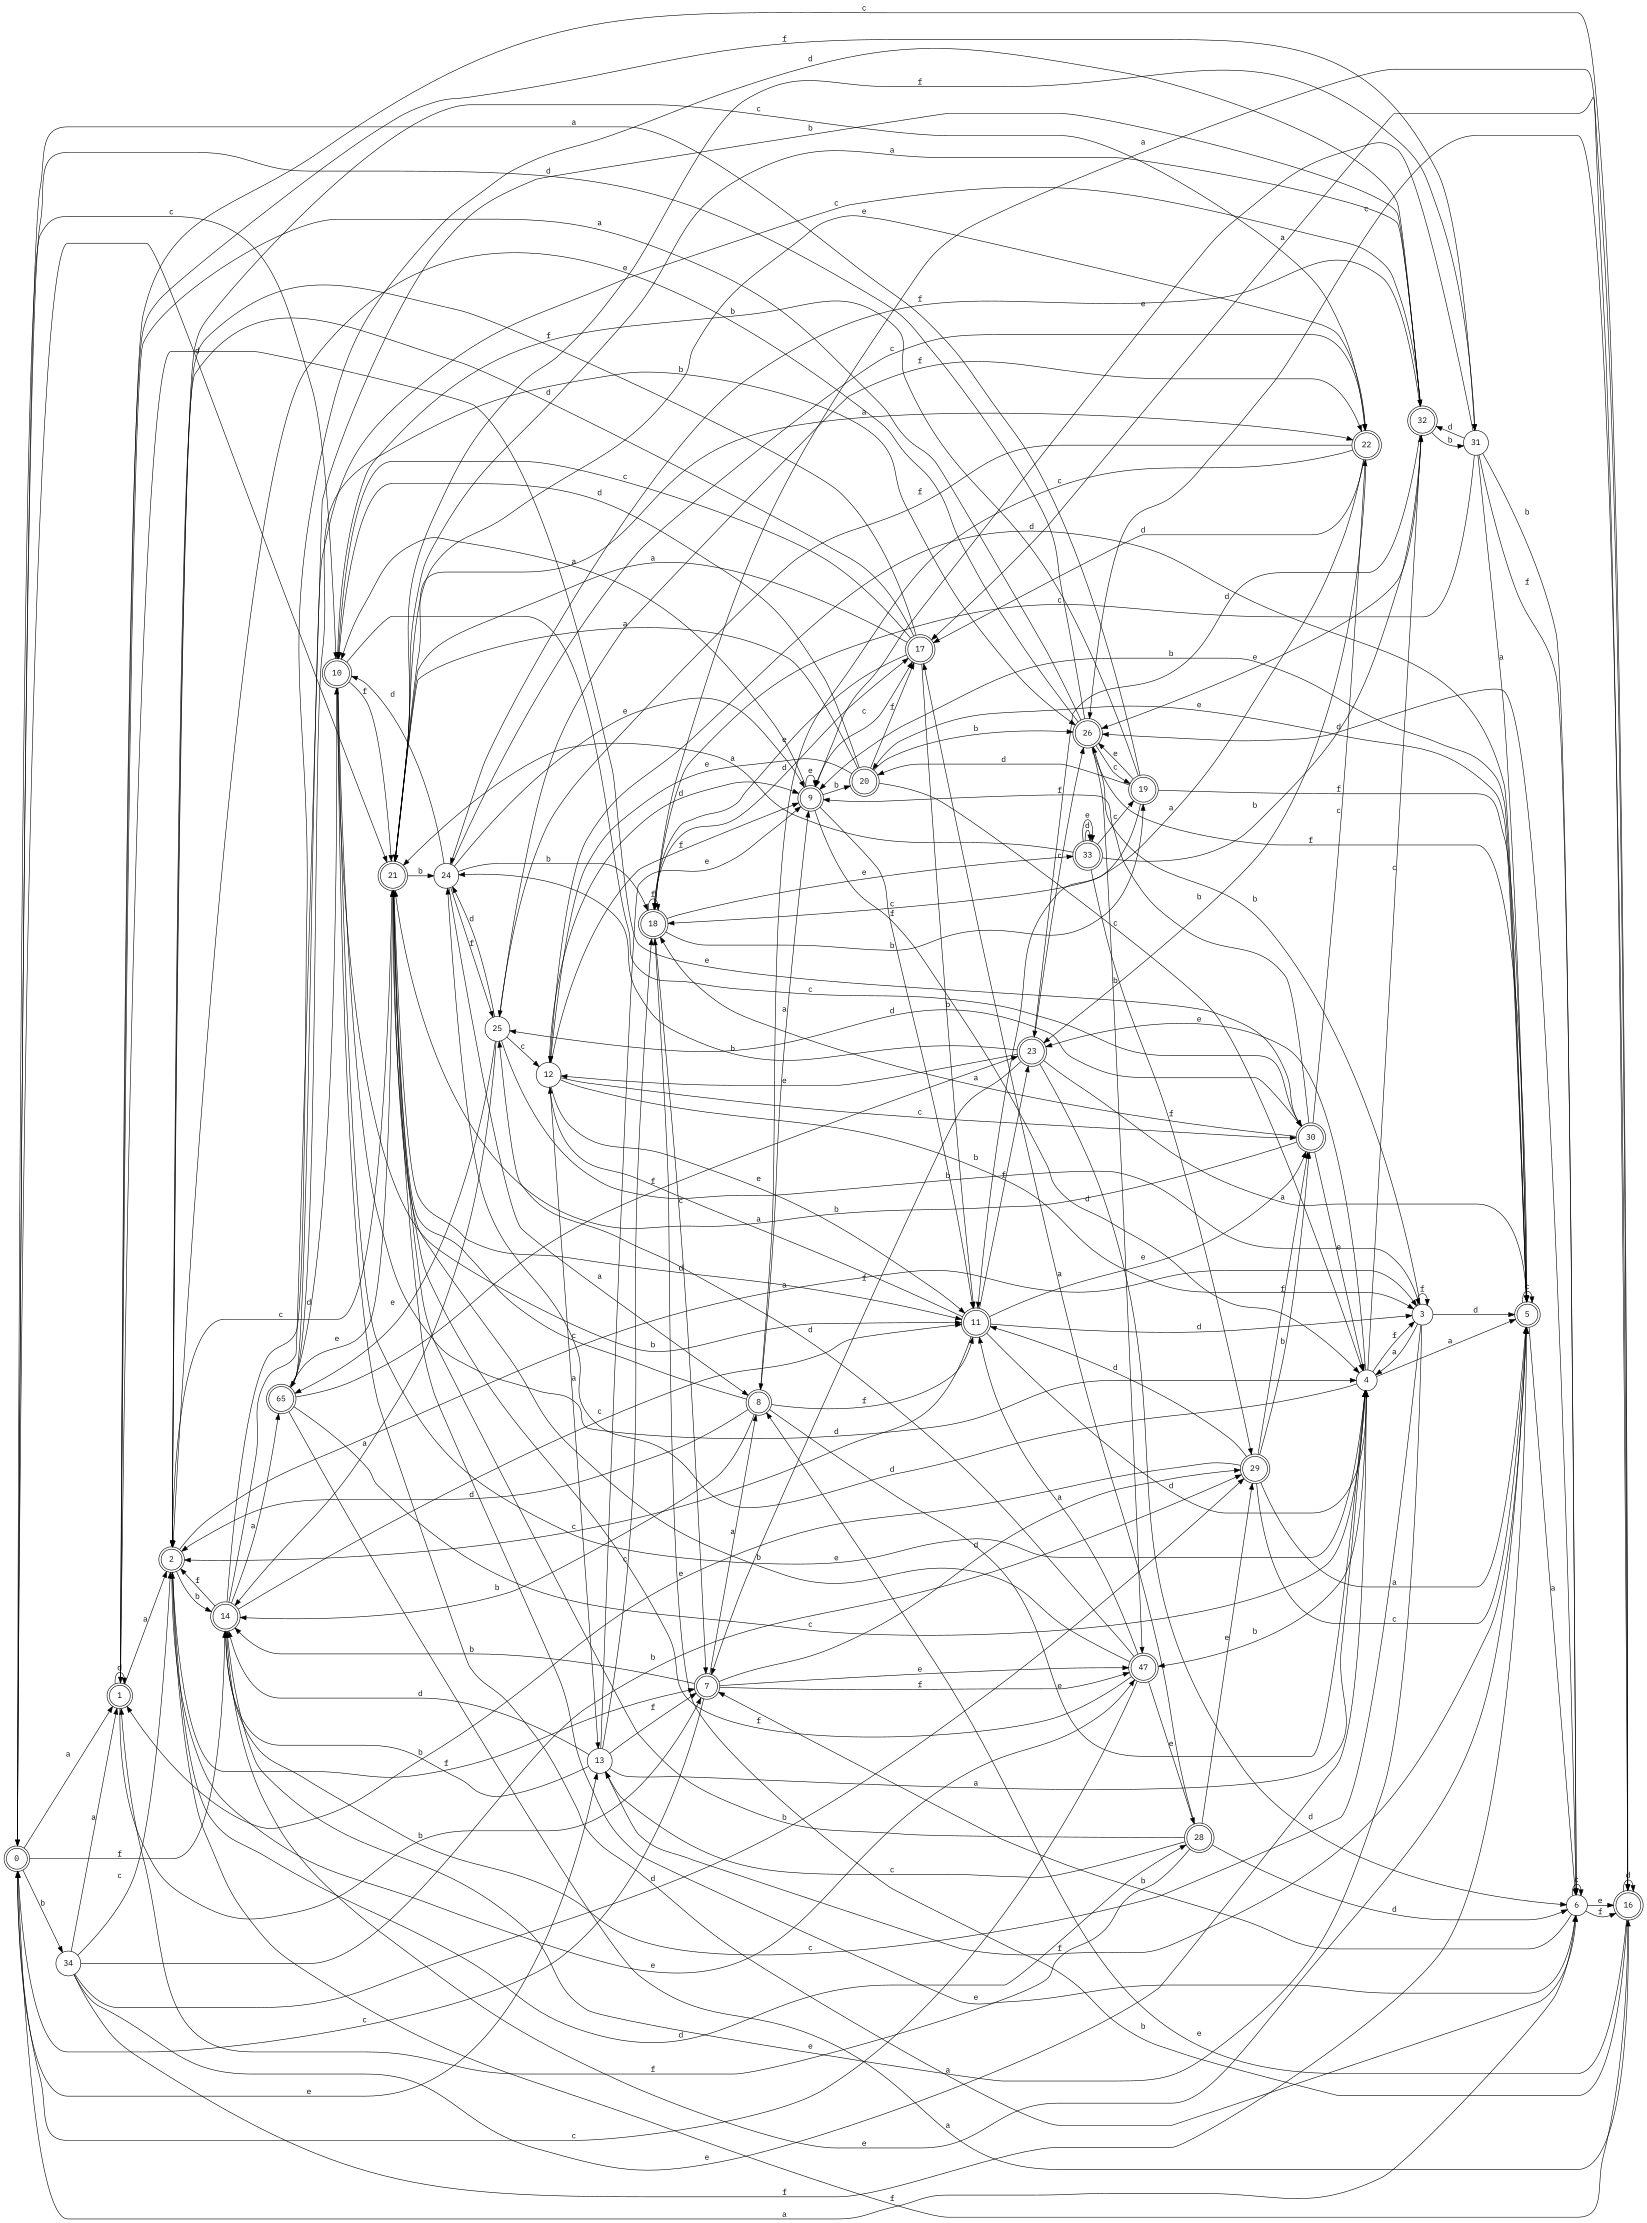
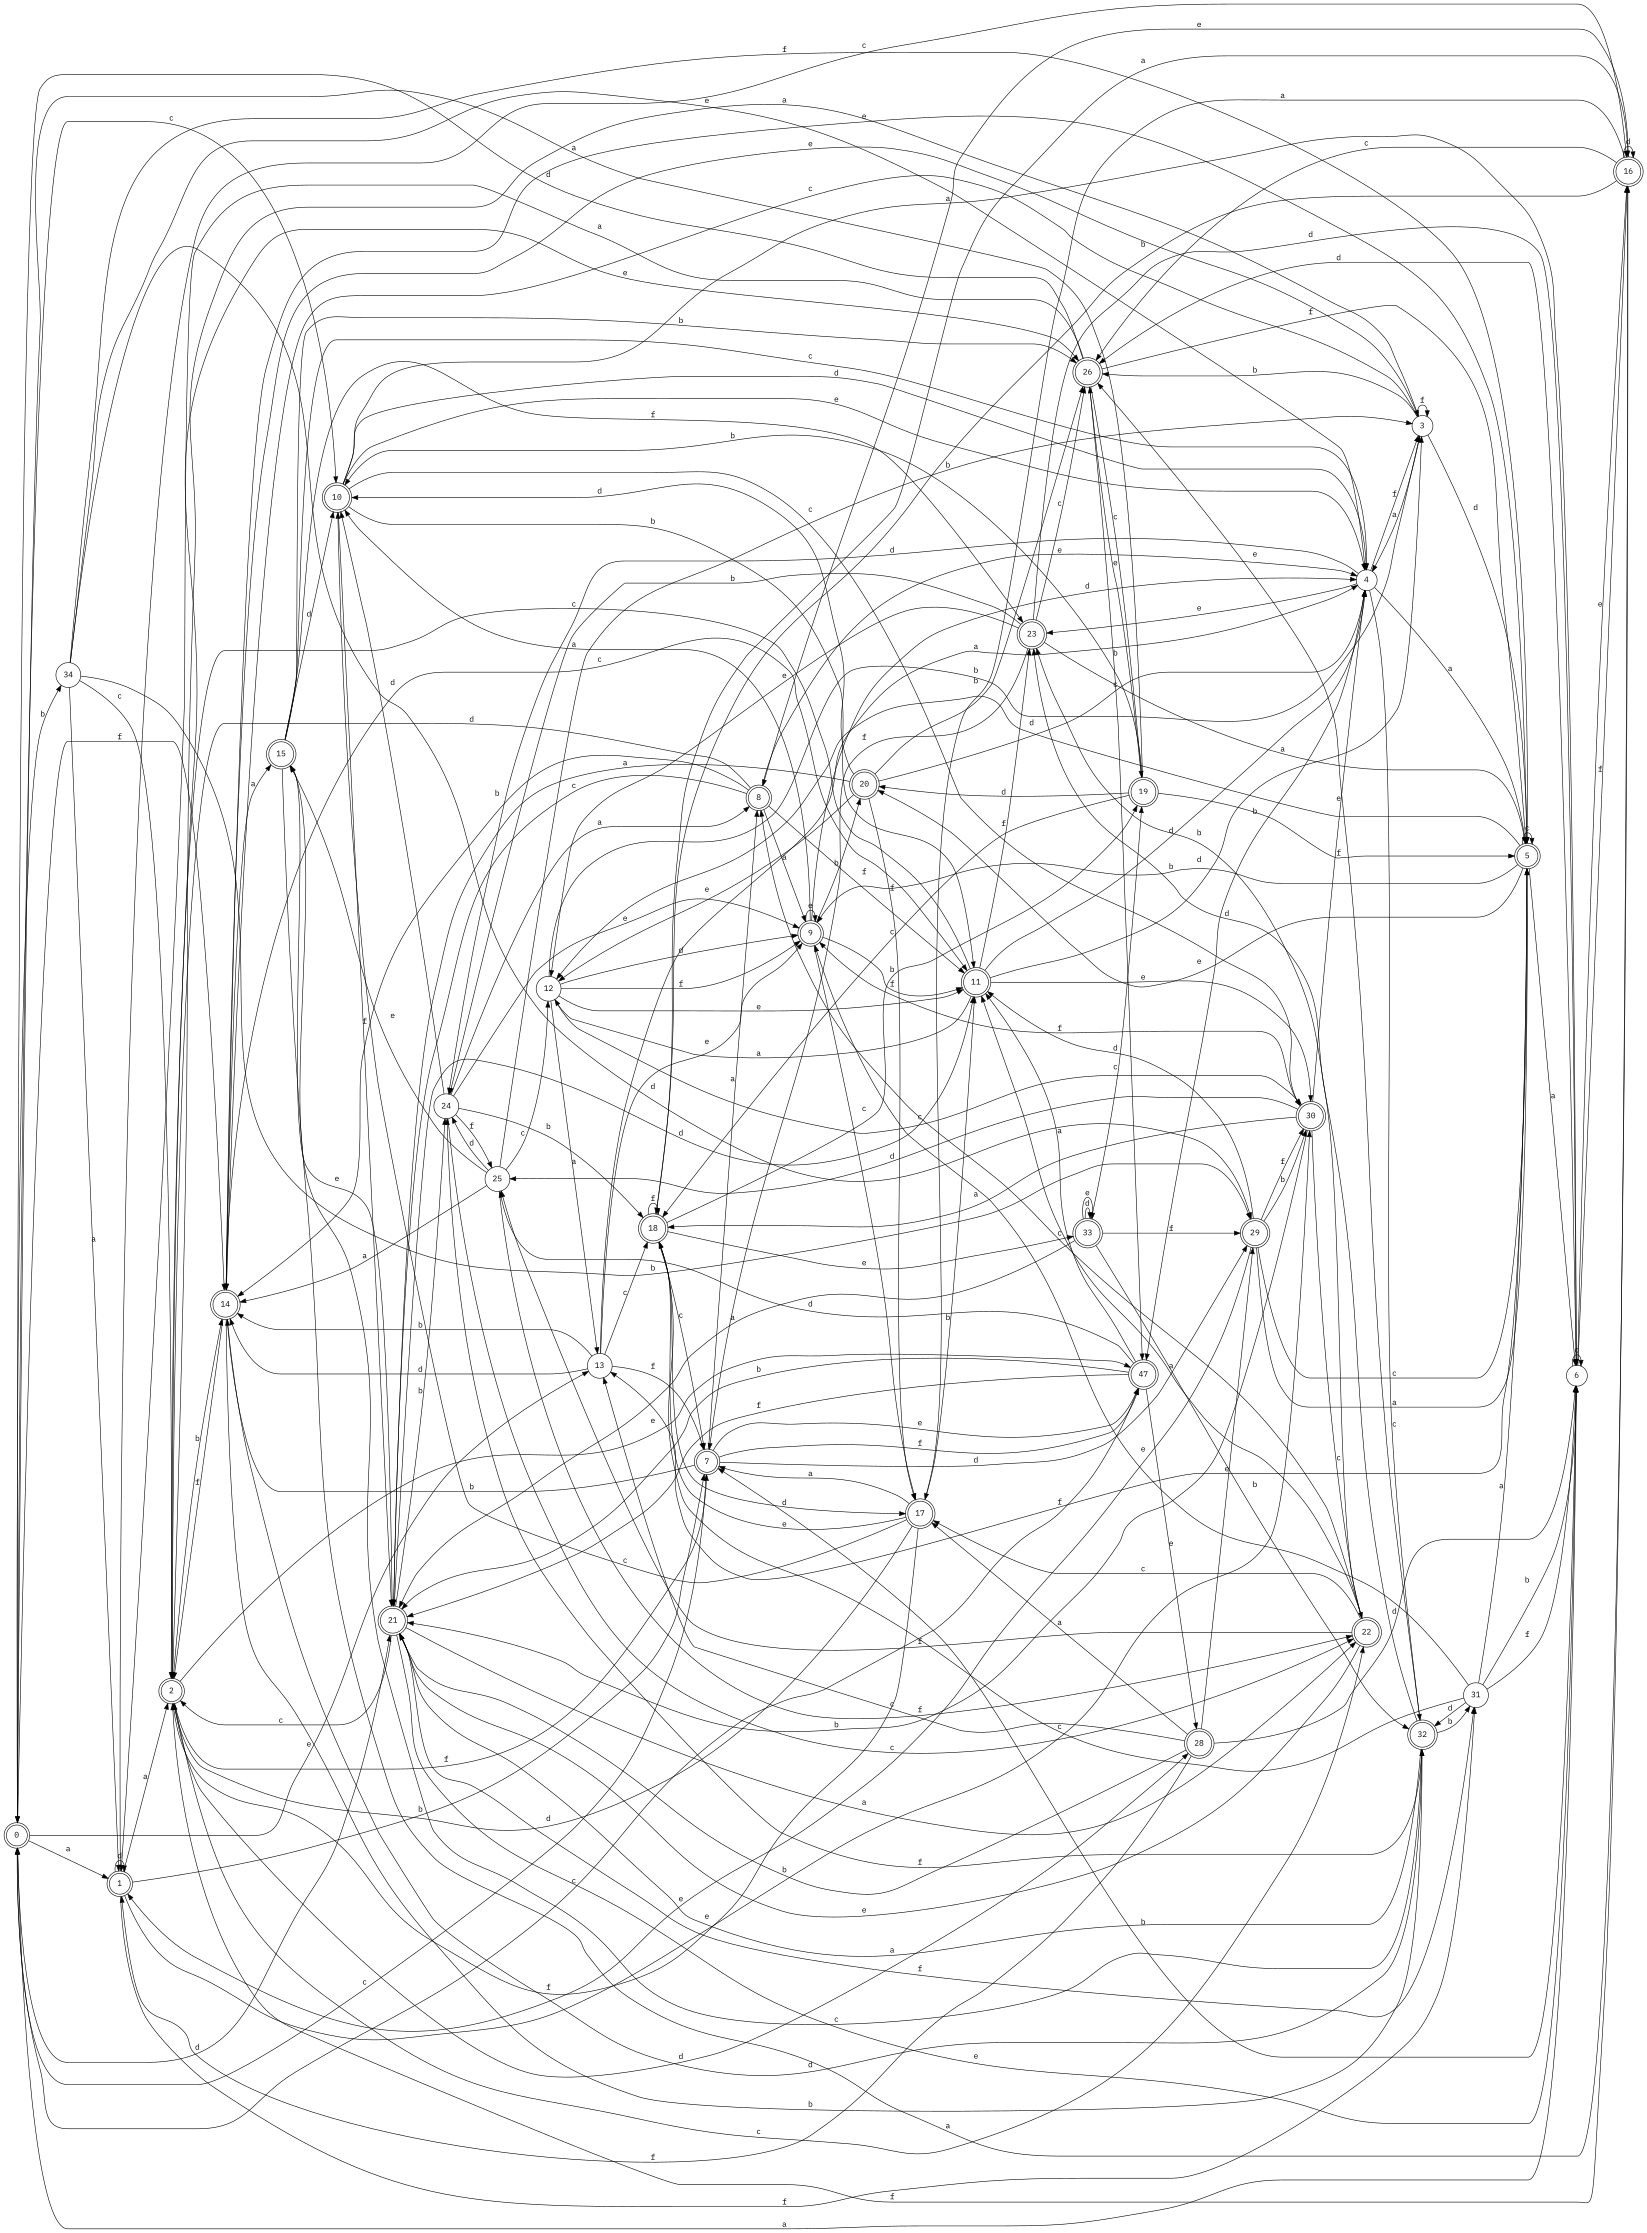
edge "26" -> "2": reversed
edge "22" -> "17": label "d" -> "c"
edge "17" -> "21": now "17" -> "7"
node "65": label "65" -> "15"
